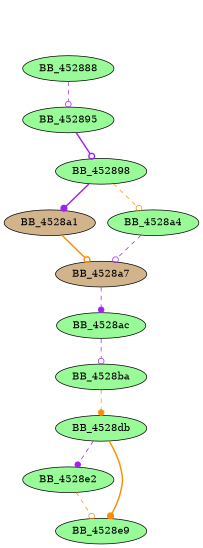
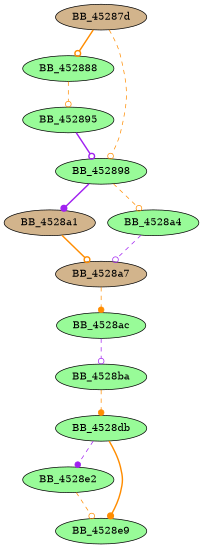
node "BB_45287d": added
edge "BB_452888" -> "BB_452895": color purple -> darkorange
edge "BB_4528a7" -> "BB_4528ac": color purple -> darkorange
